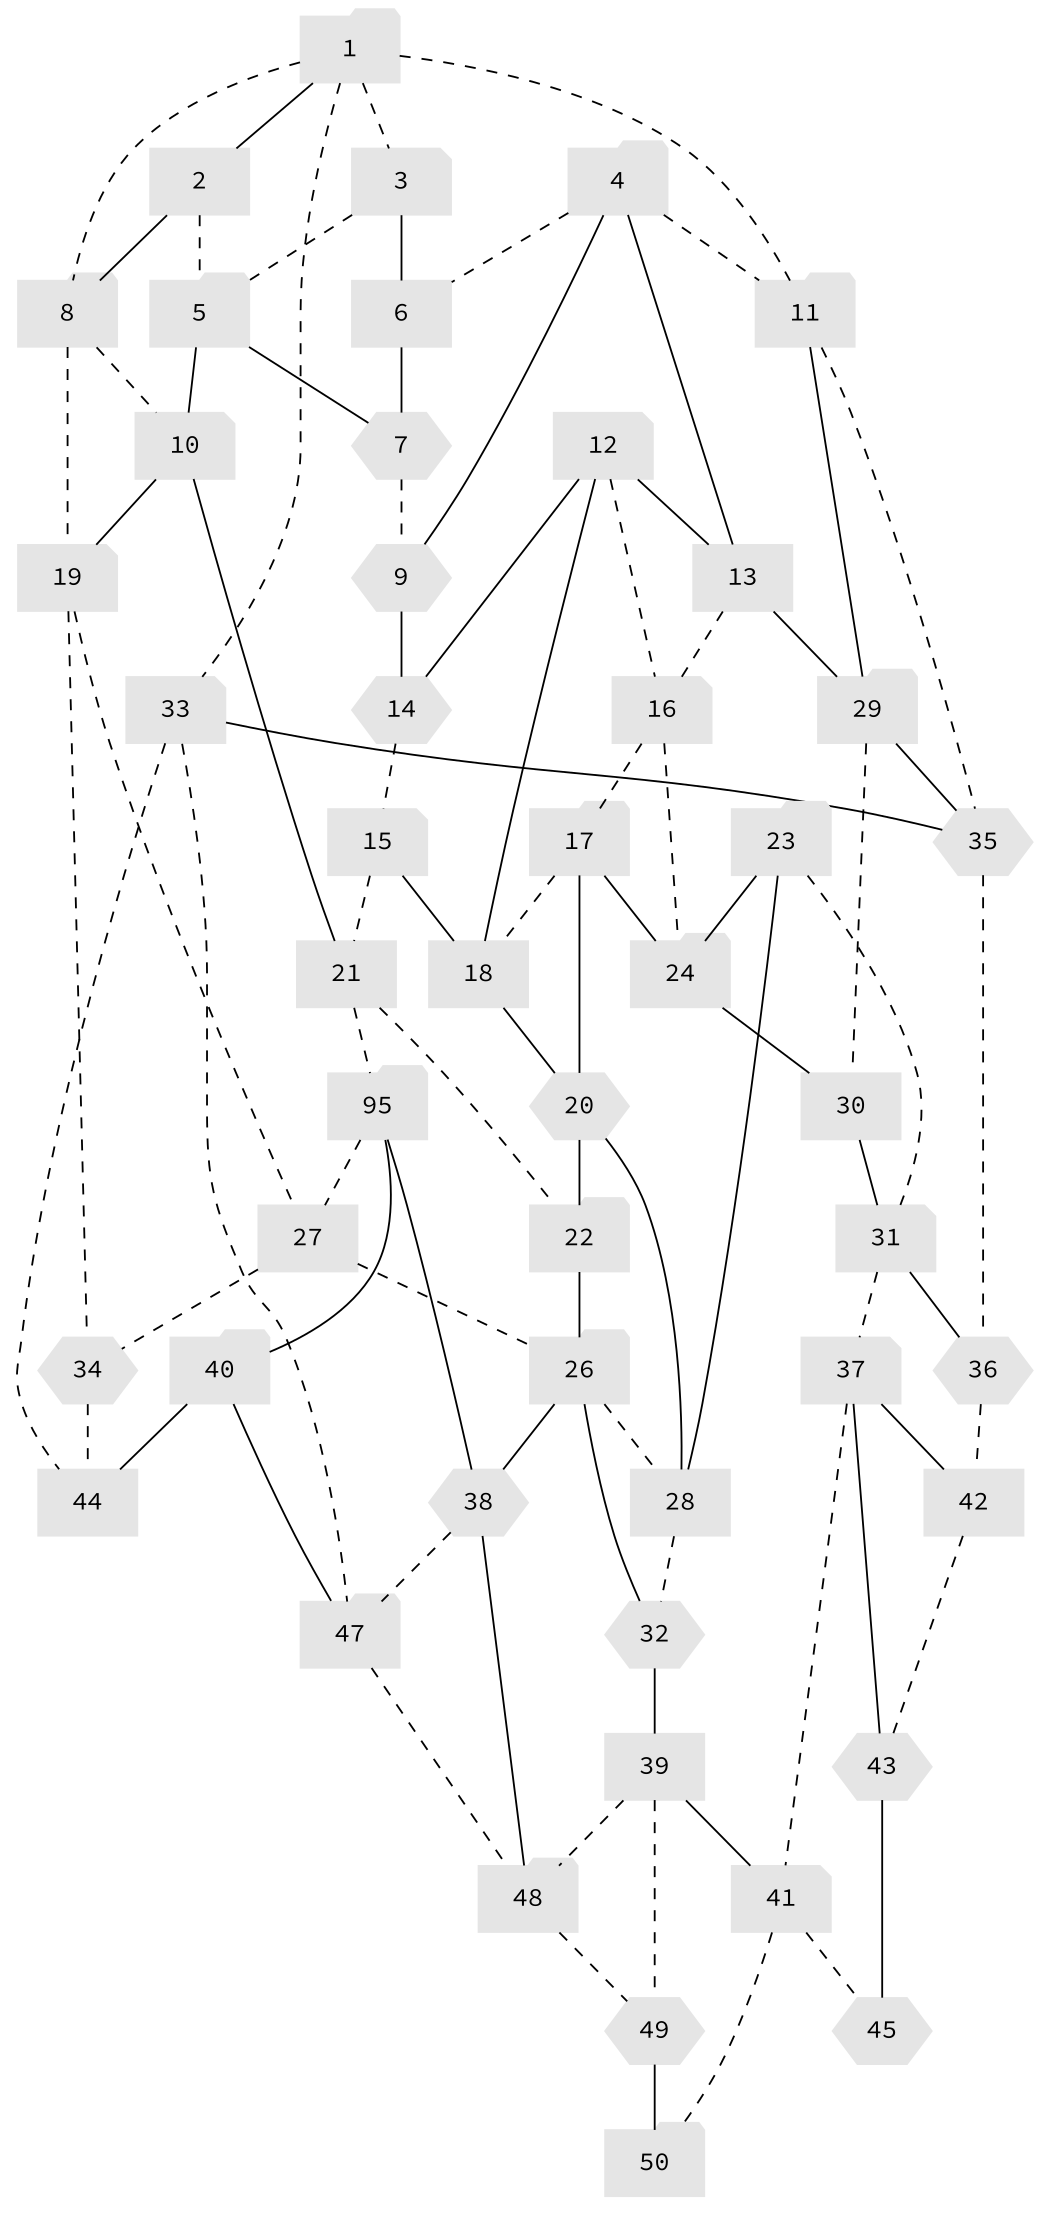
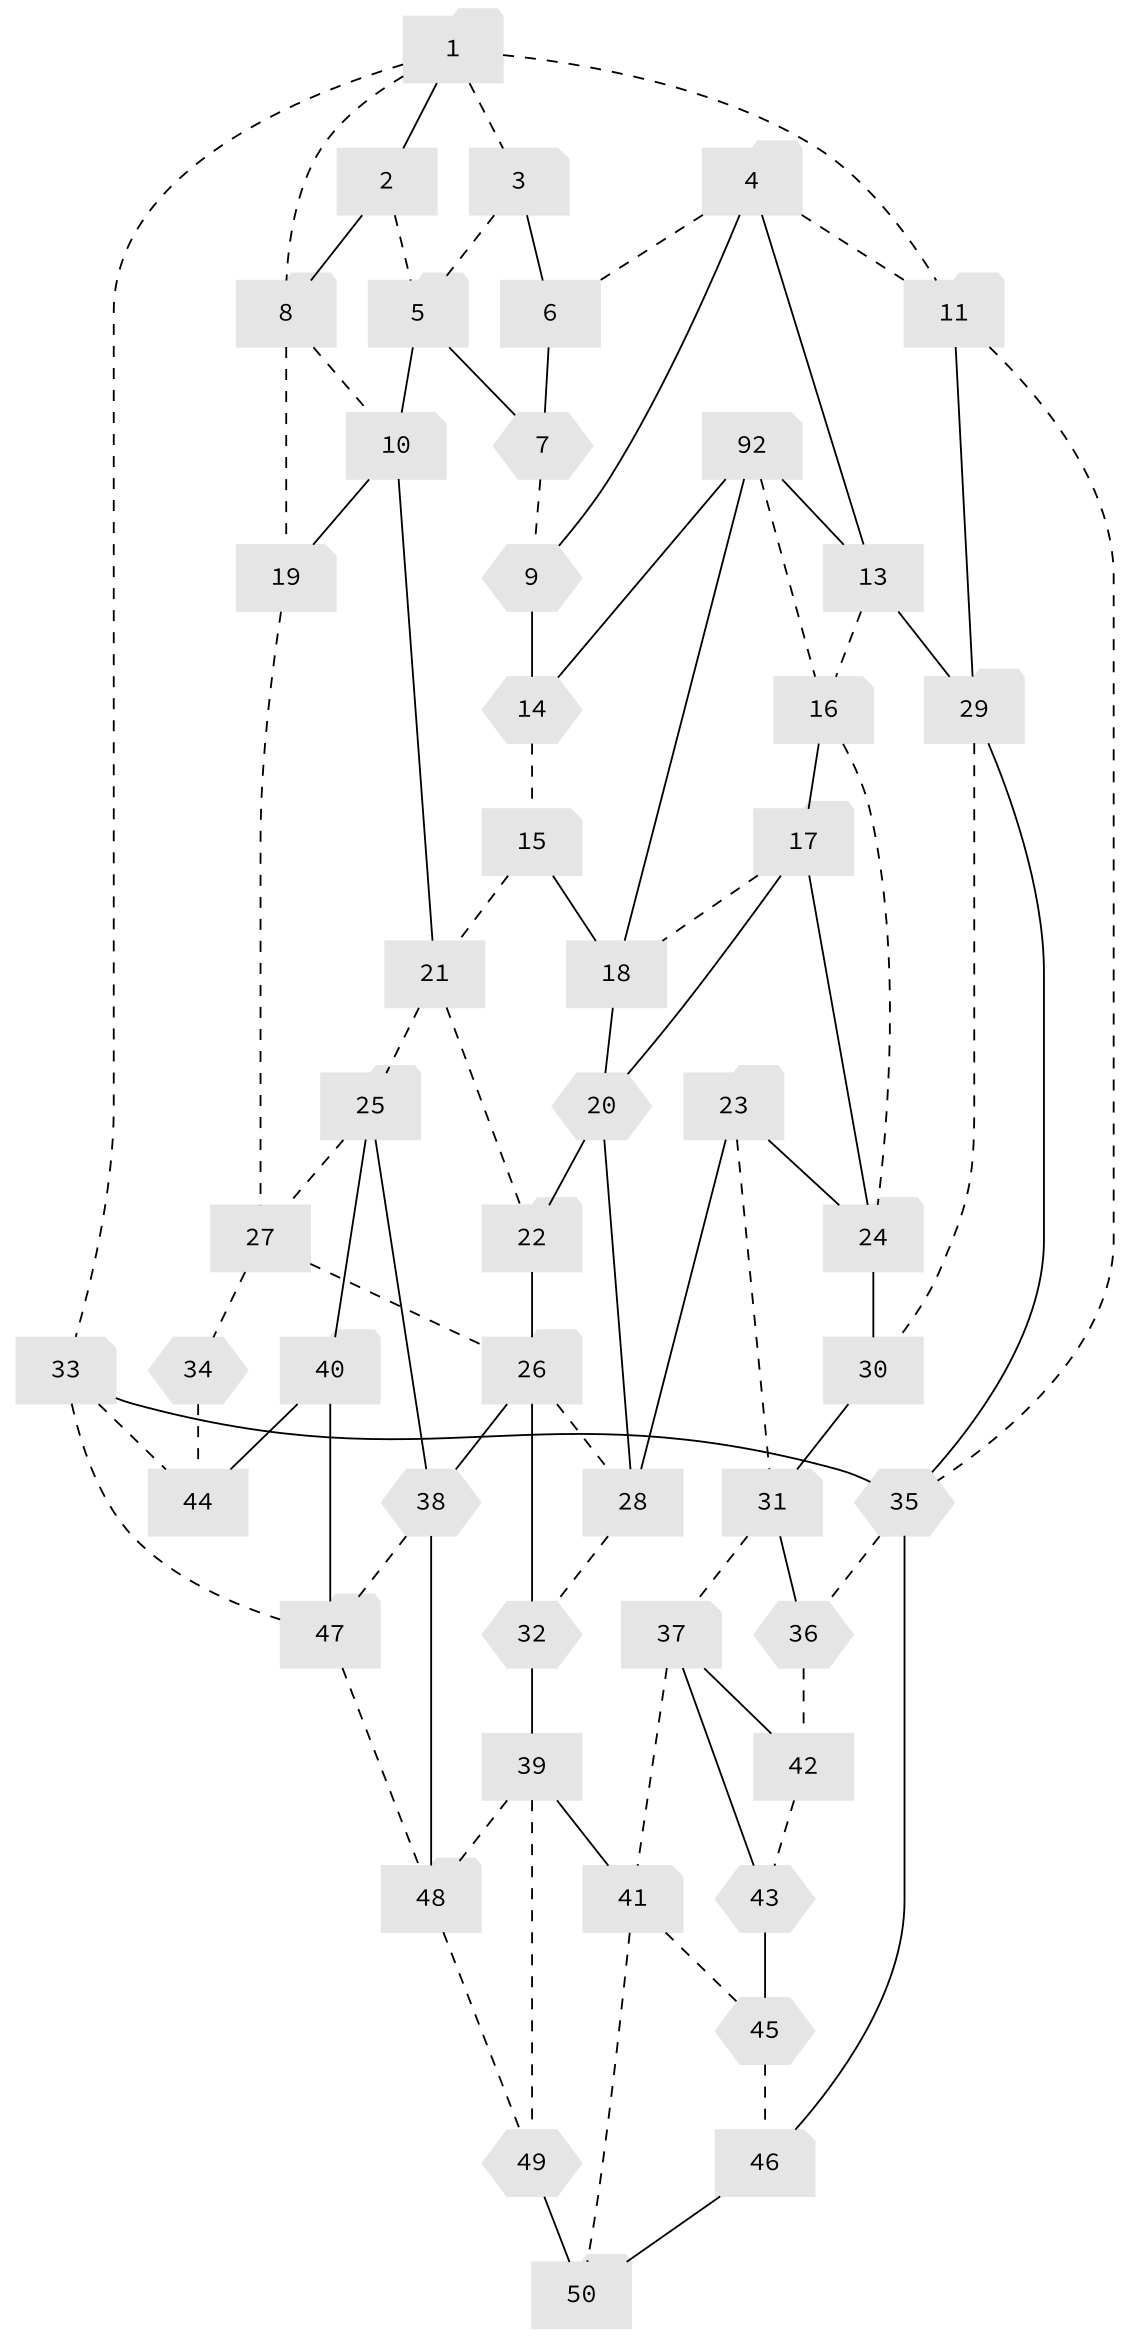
node "12": label "12" -> "92"
edge "16" -- "17": style dashed -> solid
edge "19" -- "34": removed
node "95": label "95" -> "25"
node "46": added
